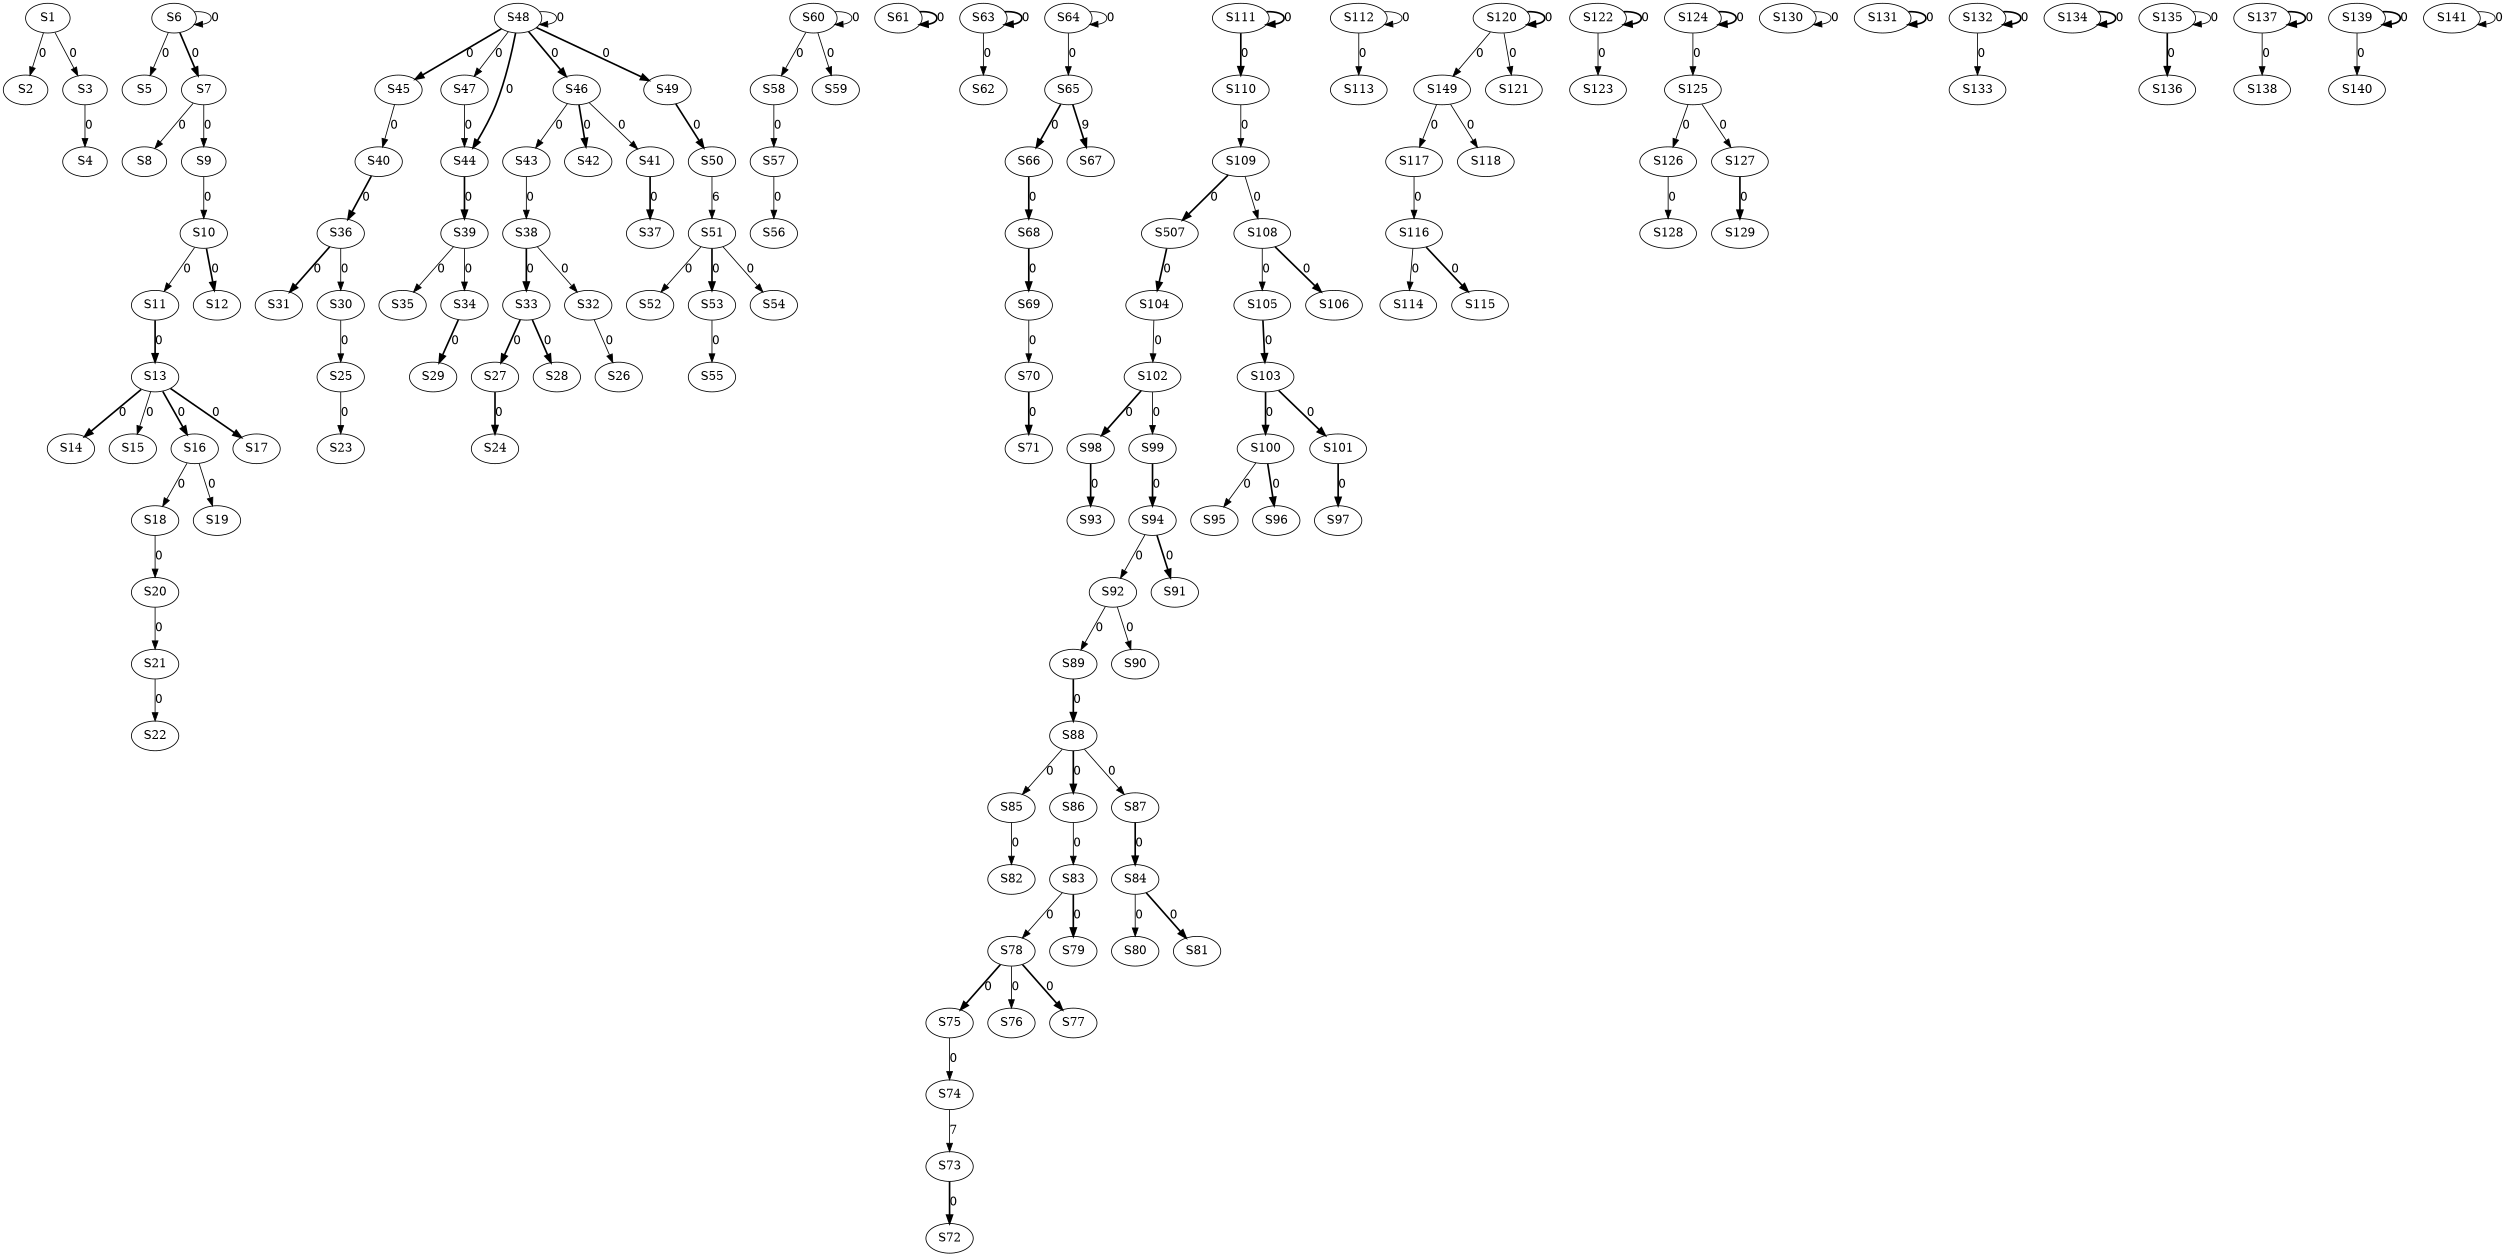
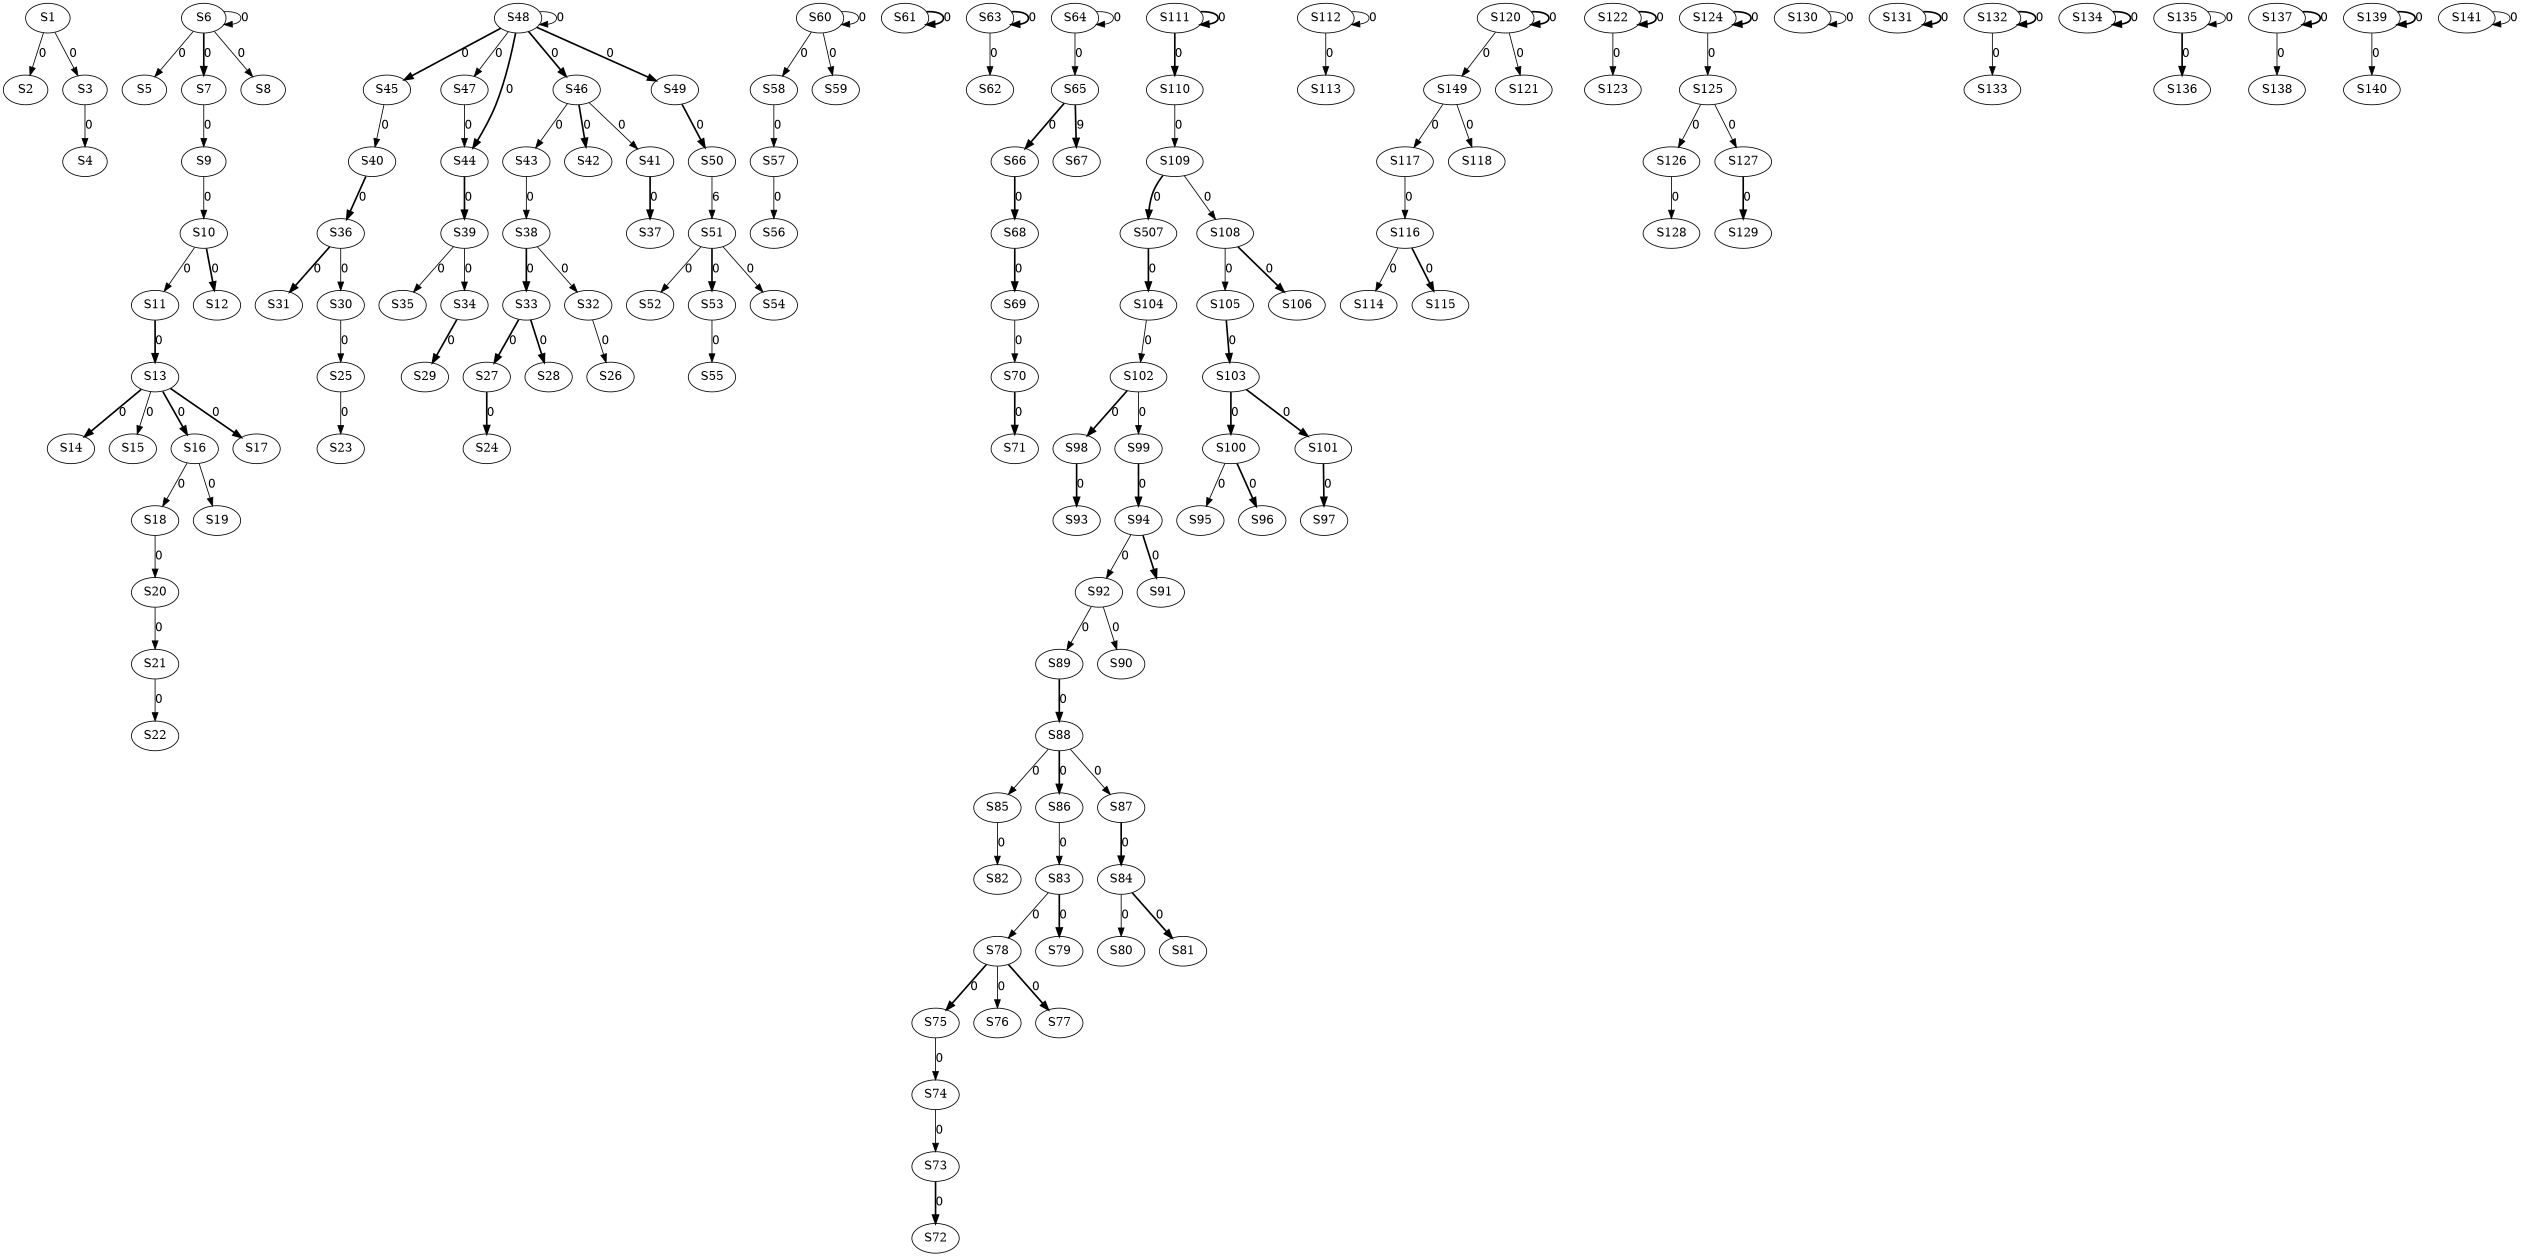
edge "S7" -> "S8": now "S6" -> "S8"
edge "S74" -> "S73": label "7" -> "0"
